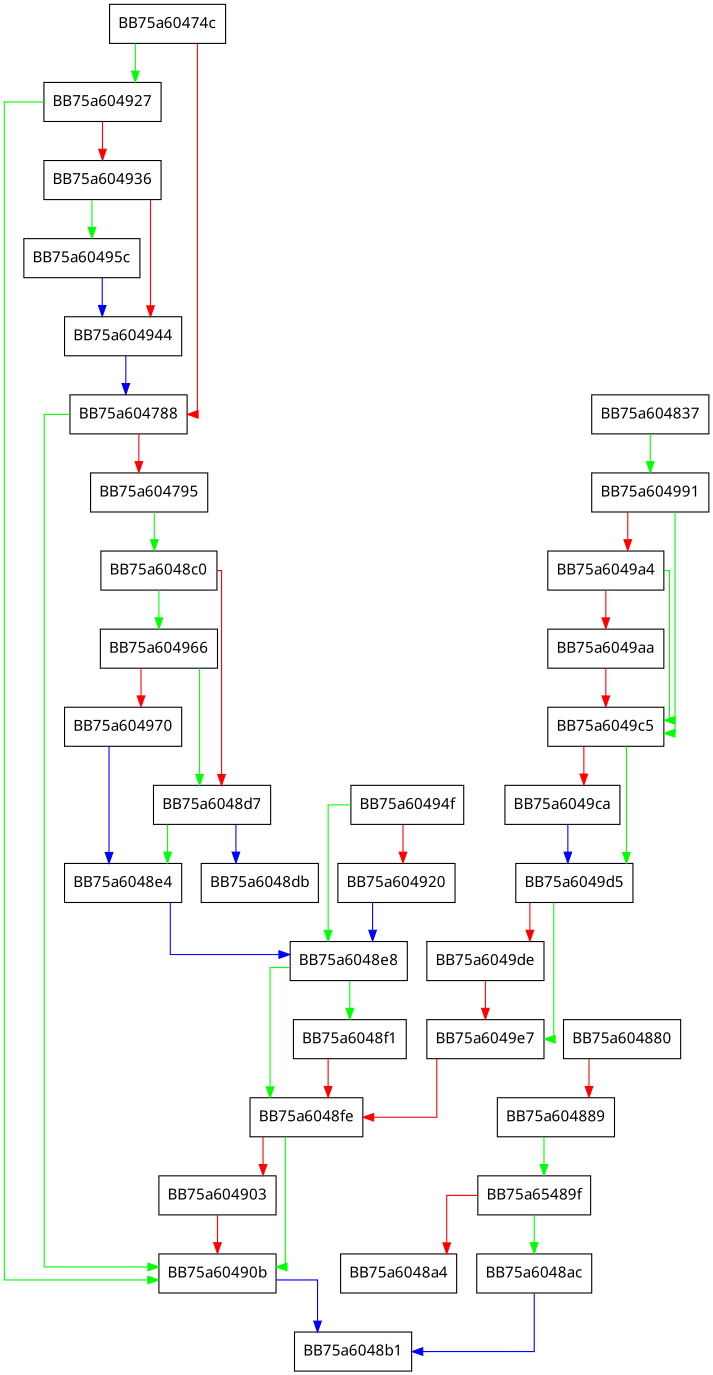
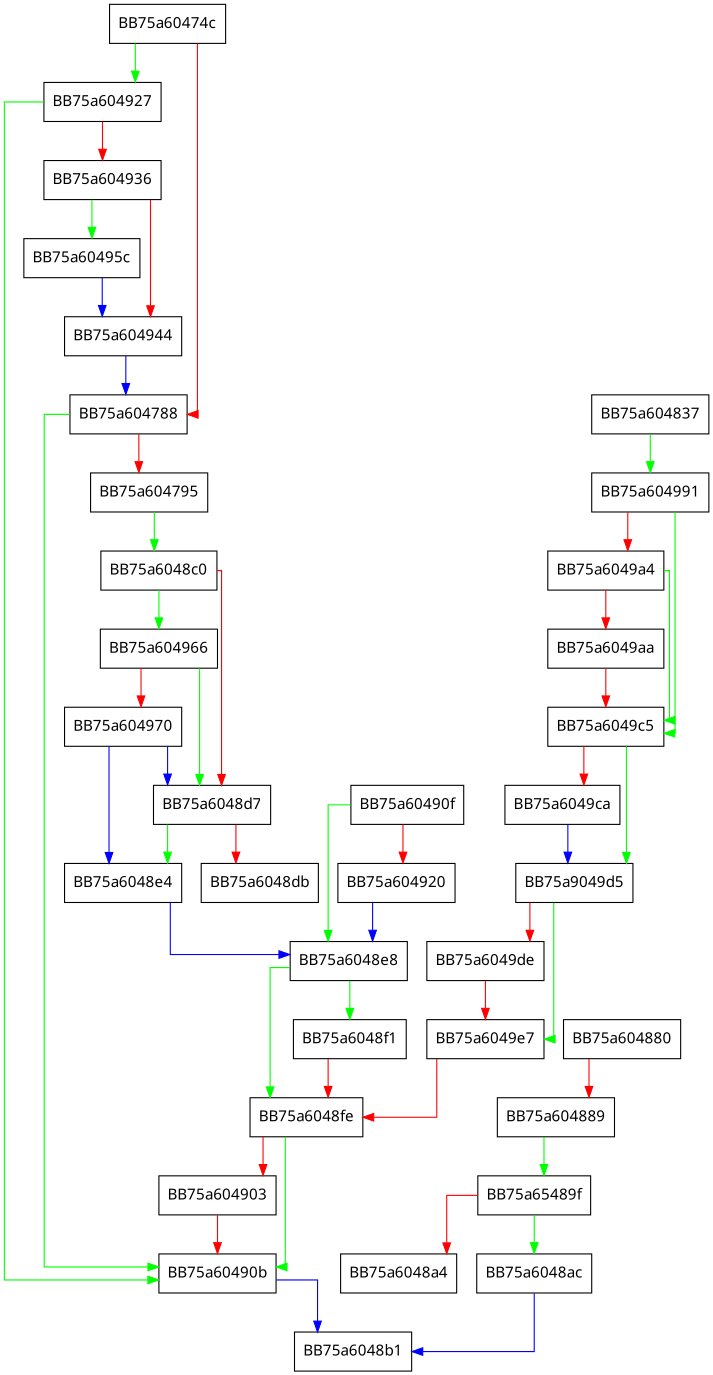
edge "BB75a604970" -> "BB75a6048d7": added
node "BB75a60494f": label "BB75a60494f" -> "BB75a60490f"
edge "BB75a6048d7" -> "BB75a6048db": color blue -> red
node "BB75a6049d5": label "BB75a6049d5" -> "BB75a9049d5"
